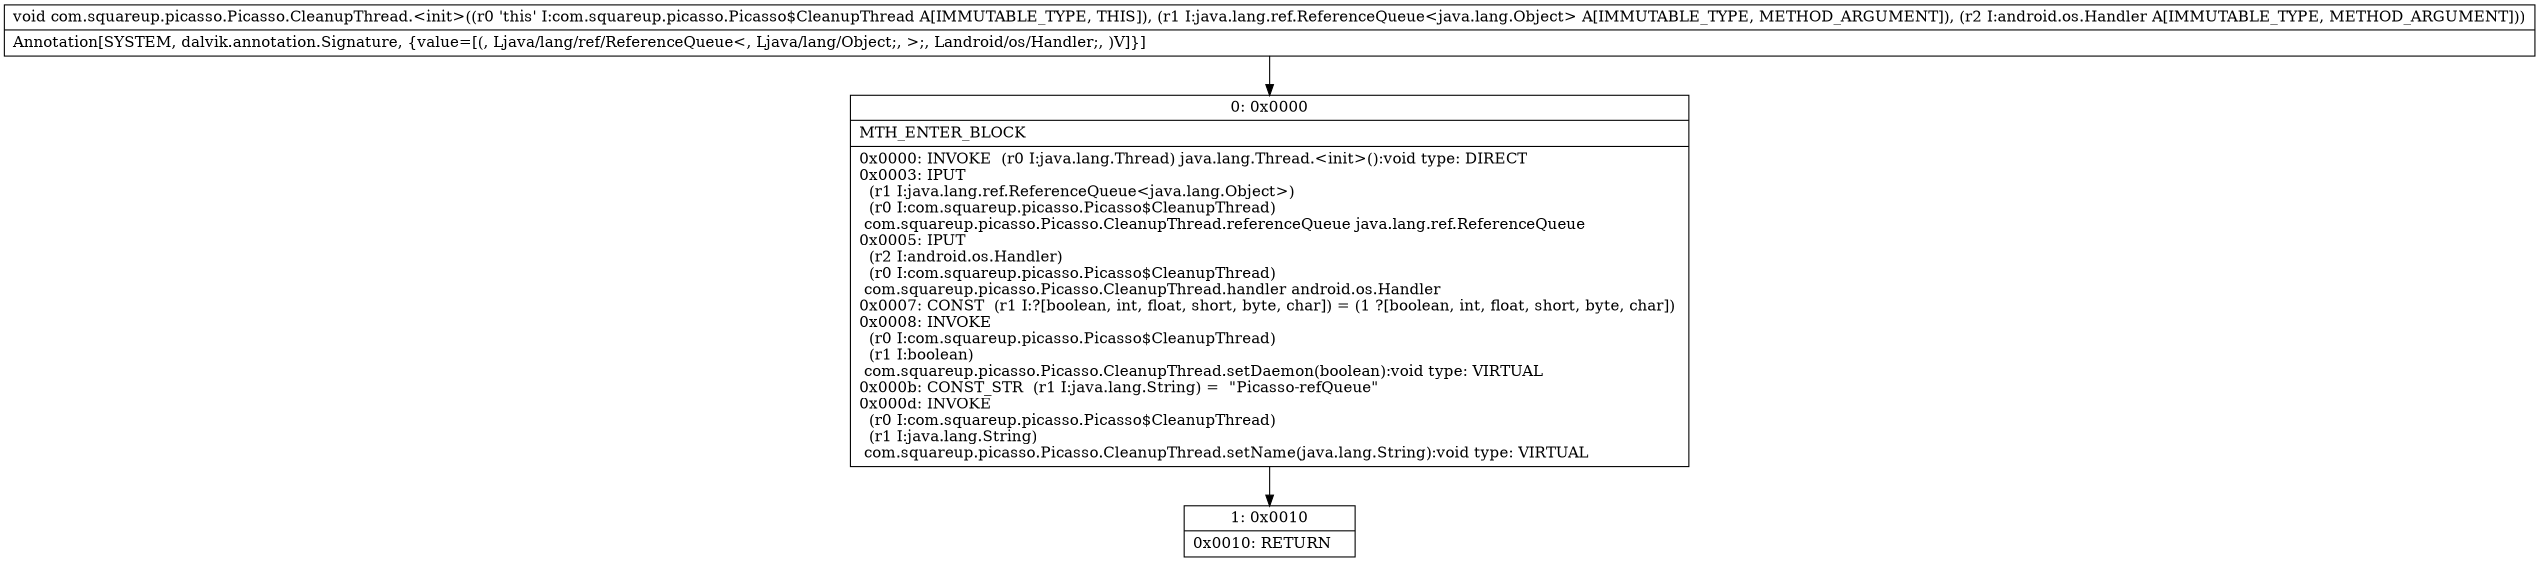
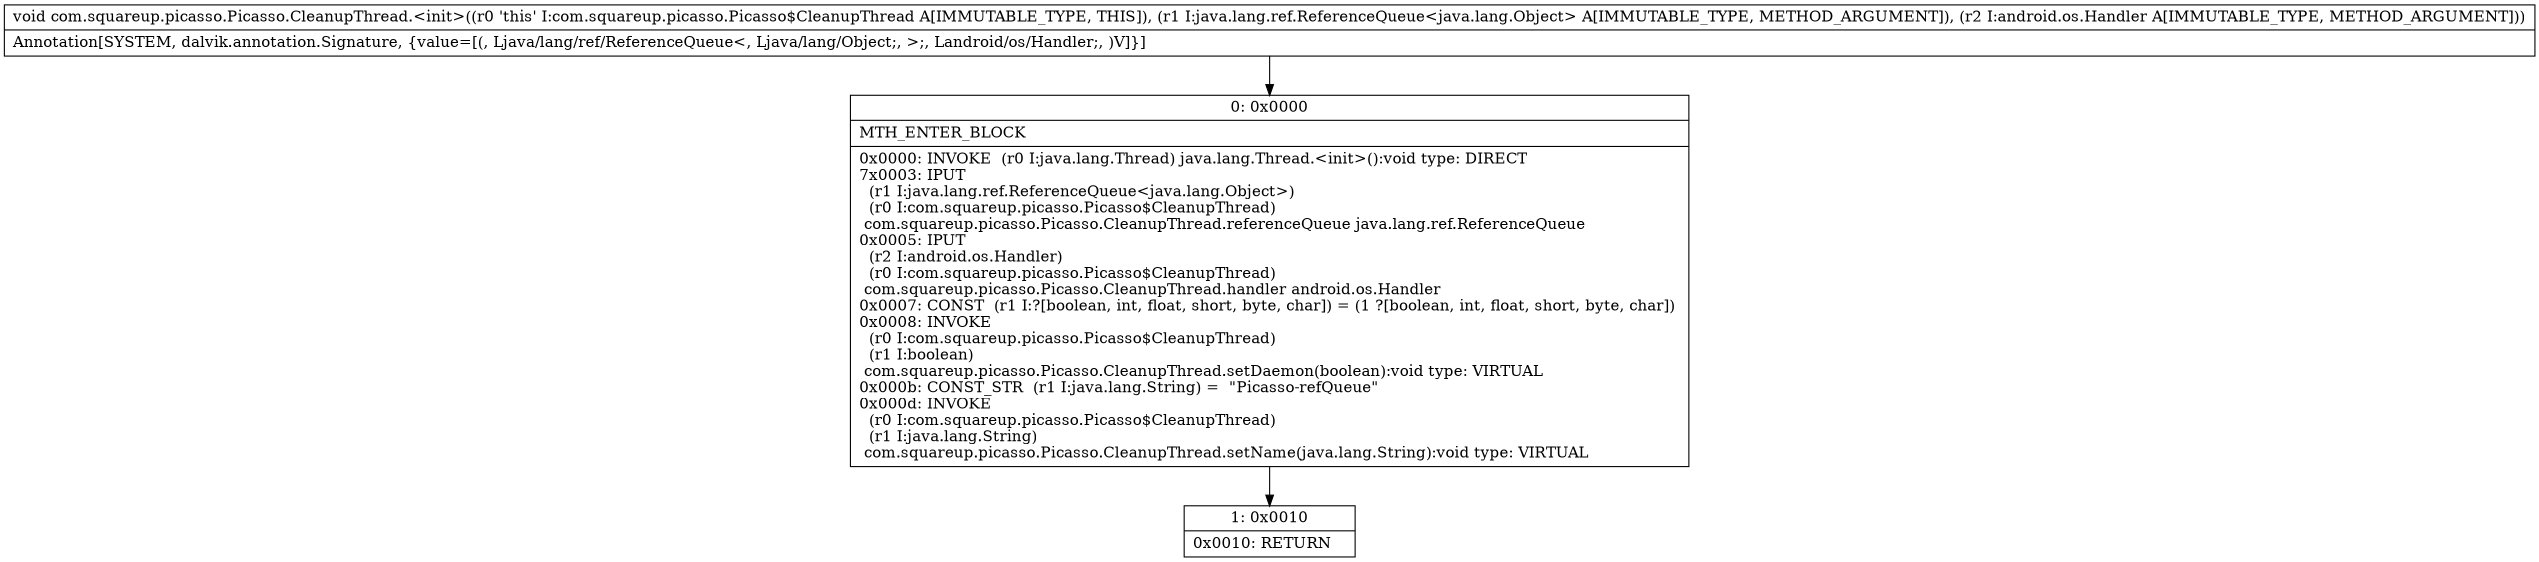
node "0: 0x0000": text "0x0003: IPUT" -> "7x0003: IPUT"
